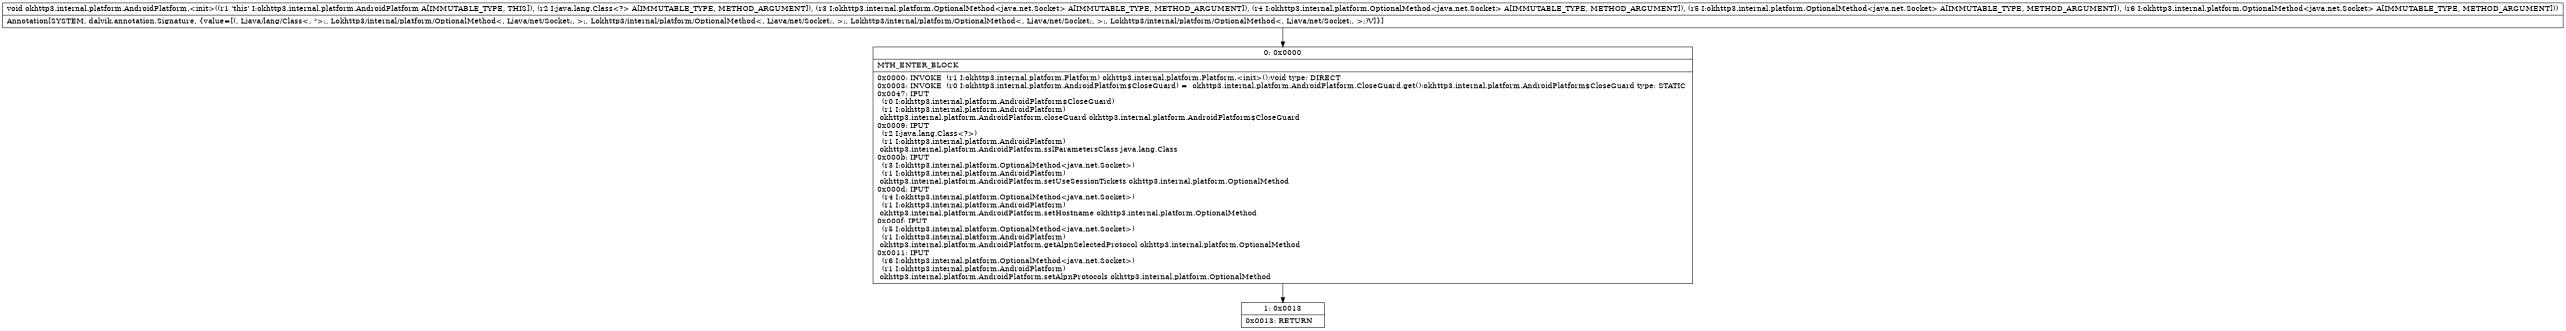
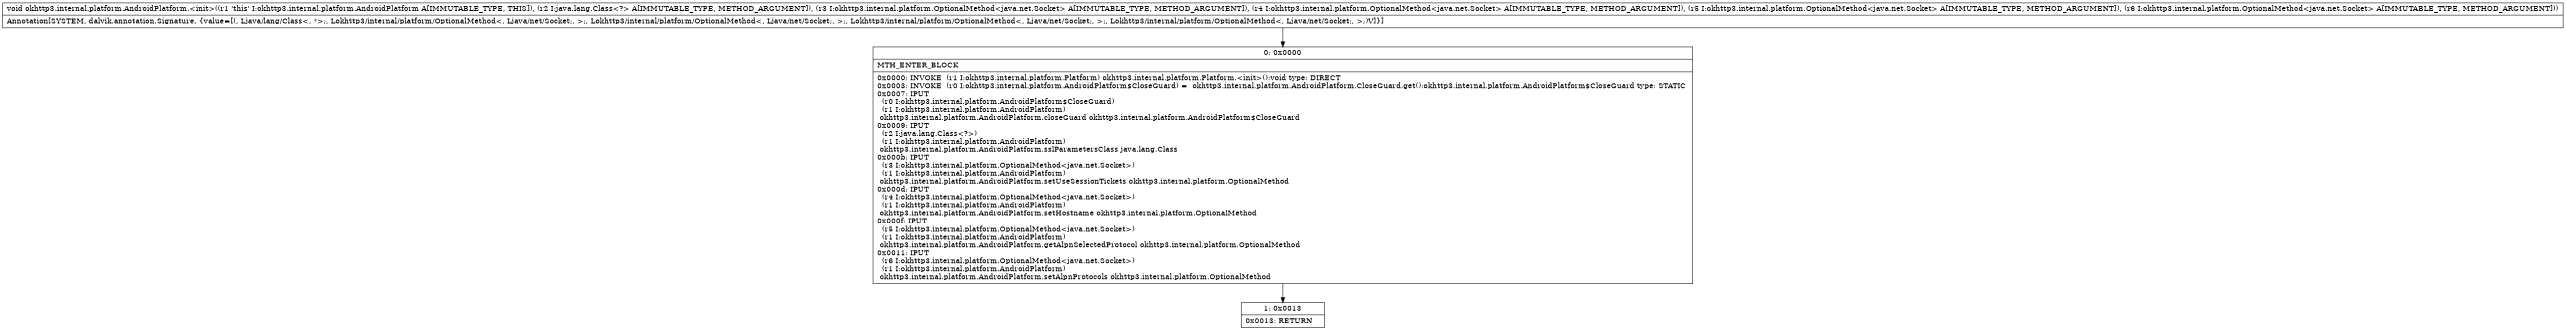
node "0: 0x0000": text "0x0047: IPUT" -> "0x0007: IPUT"
